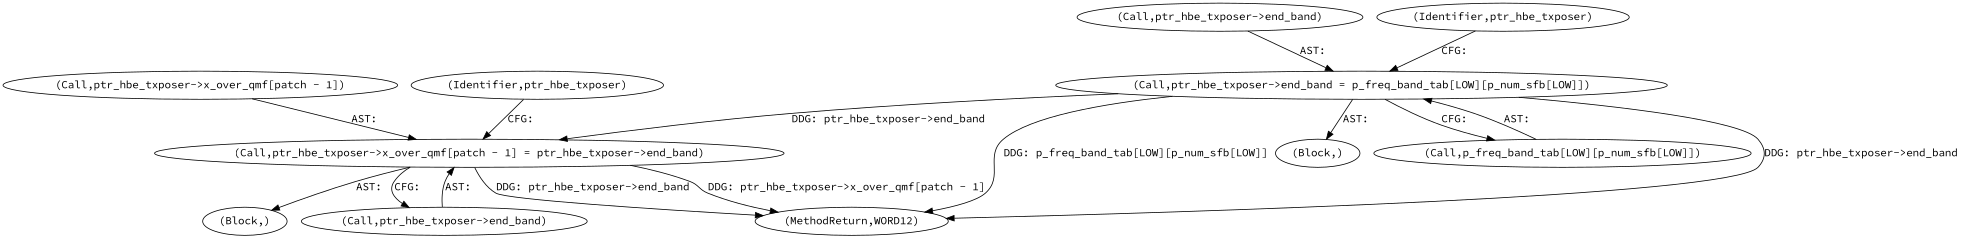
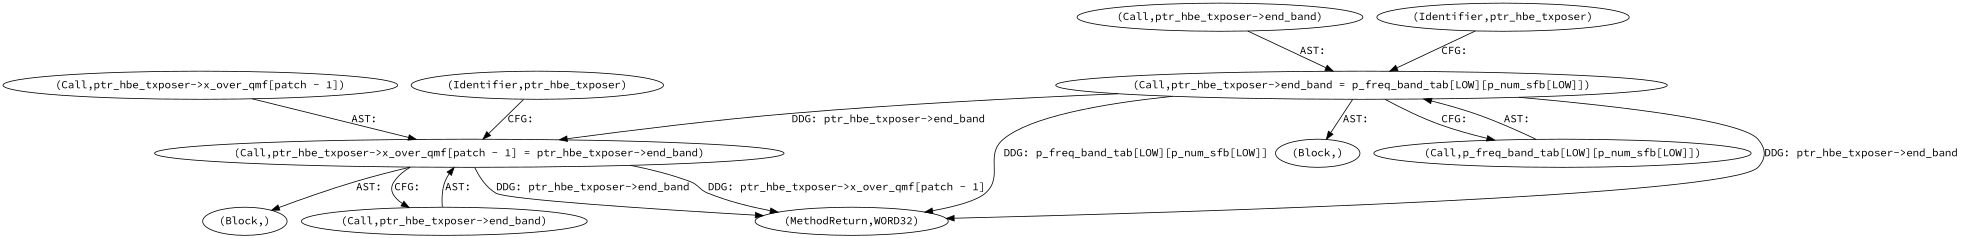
node "(MethodReturn,WORD12)": label "(MethodReturn,WORD12)" -> "(MethodReturn,WORD32)"
